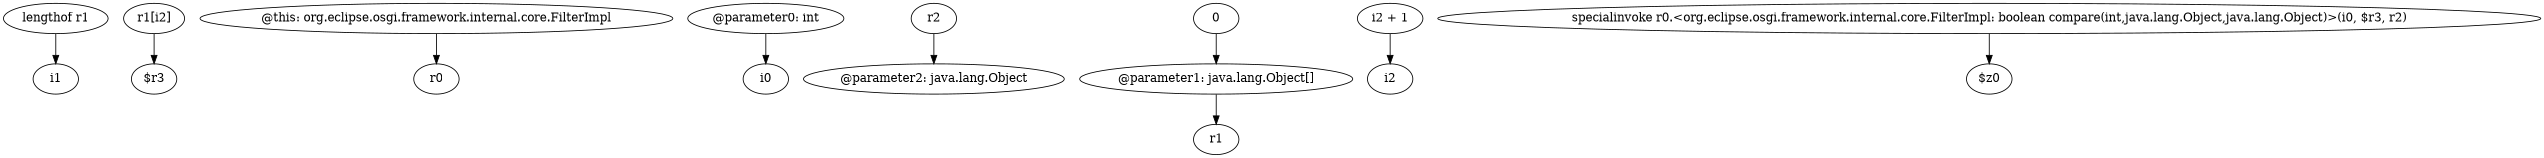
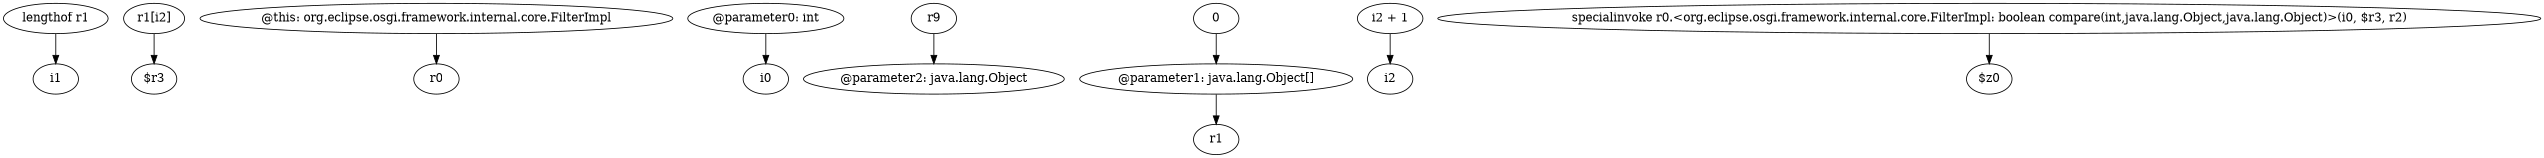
node "r2": label "r2" -> "r9"
